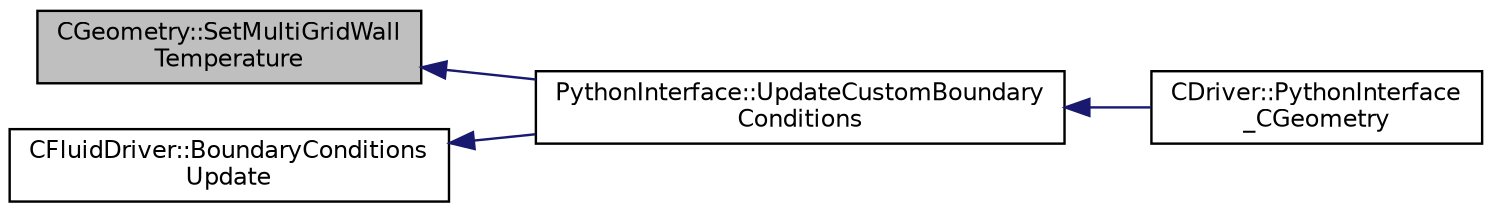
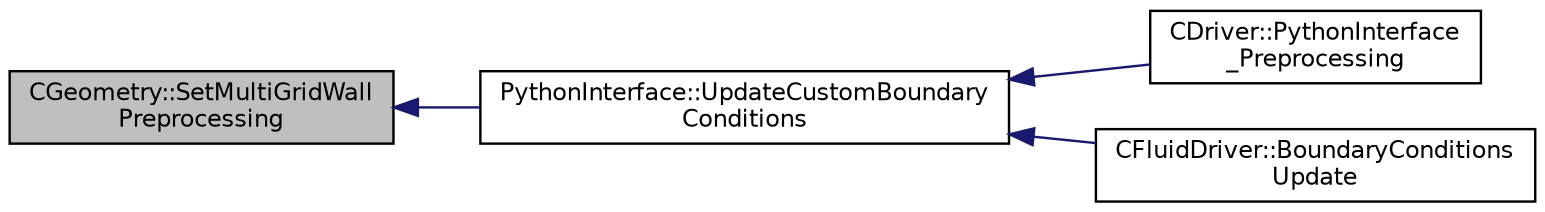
node "CGeometry::SetMultiGridWall Temperature": label "CGeometry::SetMultiGridWall Temperature" -> "CGeometry::SetMultiGridWall Preprocessing"
node "CDriver::PythonInterface _CGeometry": label "CDriver::PythonInterface _CGeometry" -> "CDriver::PythonInterface _Preprocessing"
edge "PythonInterface::UpdateCustomBoundary Conditions" -> "CFluidDriver::BoundaryConditions Update": reversed
